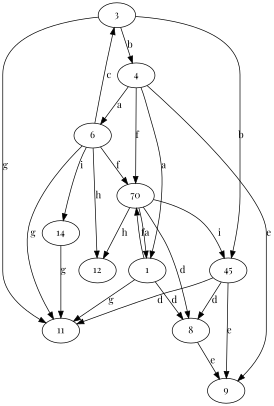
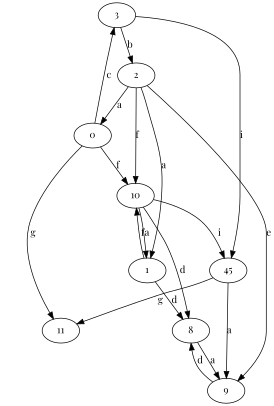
node "4": label "4" -> "2"
node "6": label "6" -> "0"
edge "3" -> "45": label "b" -> "i"
edge "3" -> "11": removed, label "g"
node "70": label "70" -> "10"
node "14": removed
node "12": removed
edge "45" -> "8": now "9" -> "8"
edge "1" -> "11": removed, label "g"
edge "45" -> "11": label "d" -> "g"
edge "45" -> "9": label "e" -> "a"
edge "8" -> "9": label "e" -> "a"
